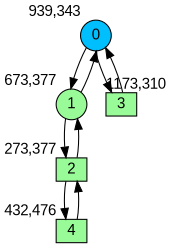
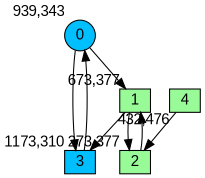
edge "1 673,377" -> "0 939,343": now "1 673,377" -> "3 1173,310"
node "1 673,377": shape circle -> box
node "3 1173,310": fillcolor palegreen -> deepskyblue
edge "2 273,377" -> "4 432,476": removed
